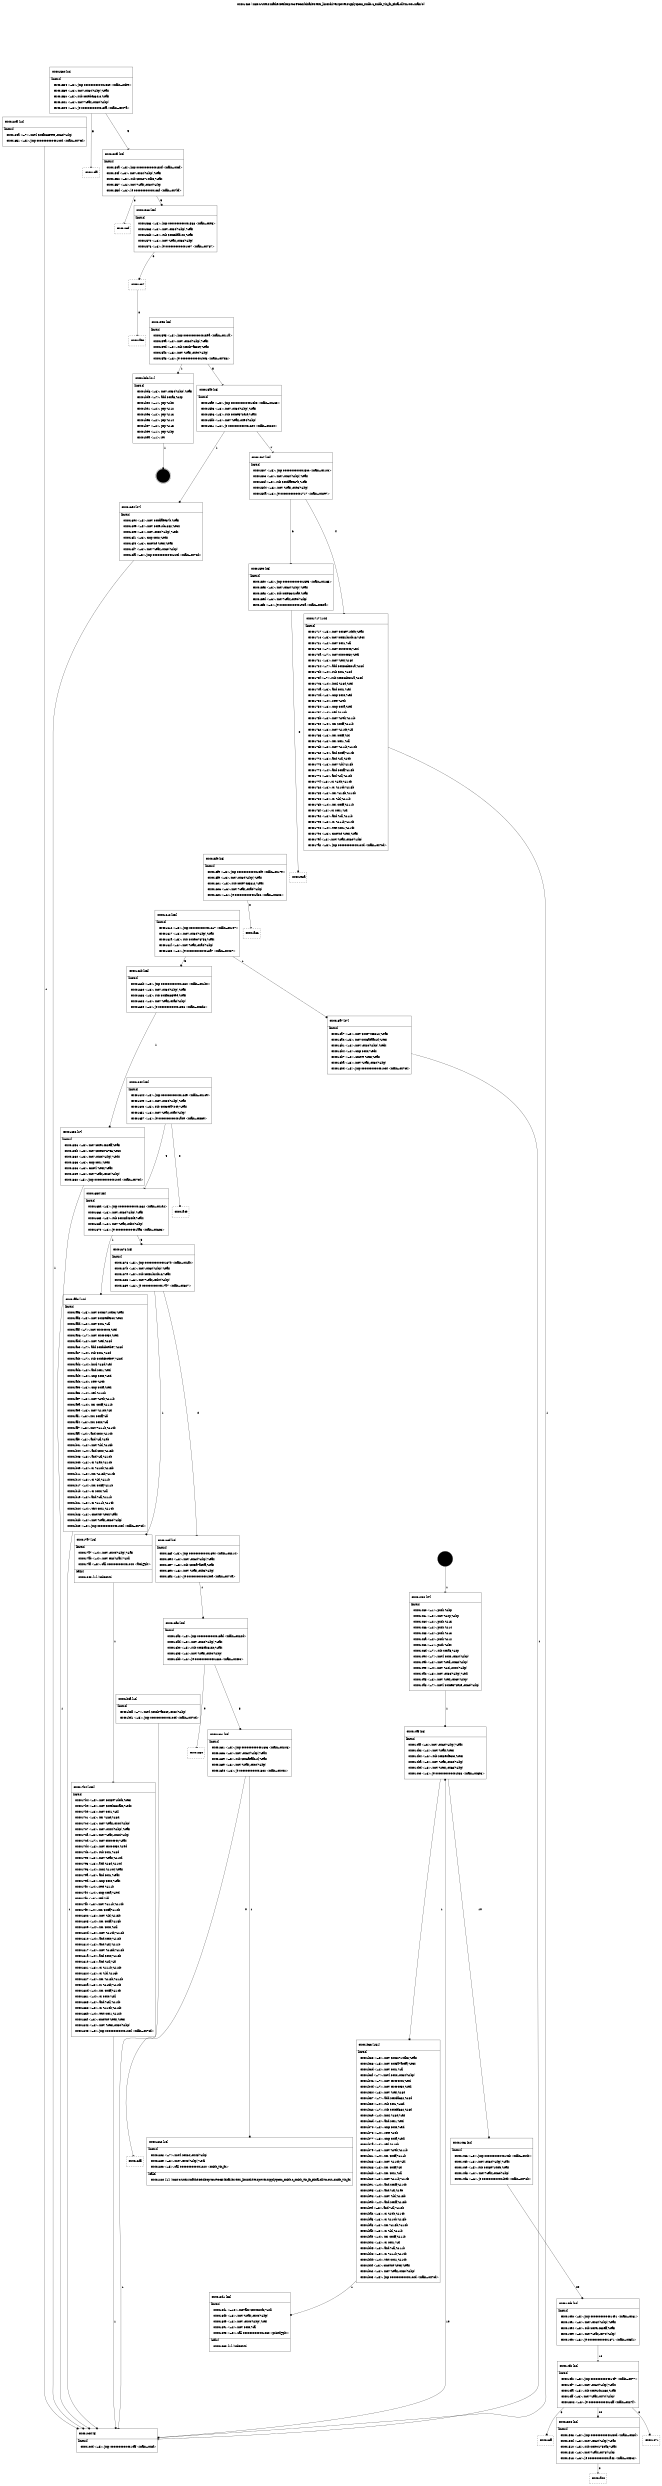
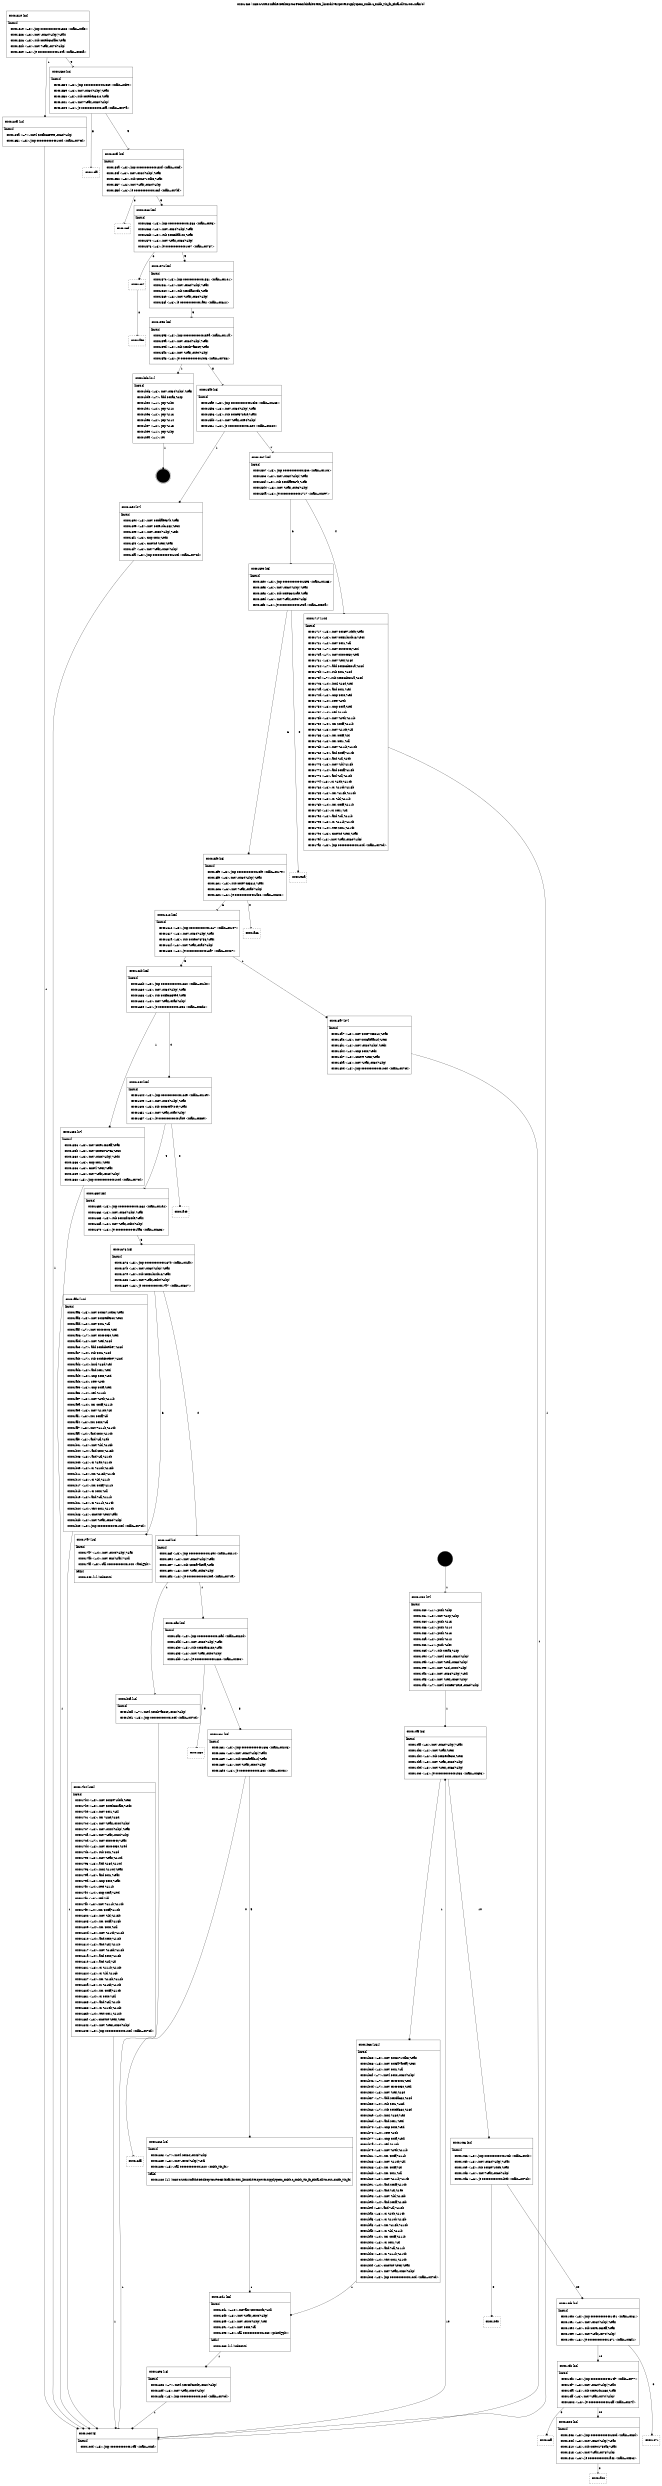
node "0x40151e [22]": added
node "0x40157c [25]": added
edge "0x4015e0 [25]" -> "0x4015f9 [25]": added, label "6"
edge "0x4015f9 [25]" -> "0x401612 [25]": added, label "6"
edge "0x40162b [25]" -> "0x401644 [25]": added, label "4"
edge "0x40165d [25]" -> "0x401aa3 [144]": removed, label "1"
edge "0x401676 [25]" -> "0x4017a7 [13]": label " 1" -> " 6"
edge "0x40168f [25]" -> "0x401bca [12]": added, label "1"
edge "0x4017a7 [13]" -> "0x4017b4 [150]": removed, label "1"
edge "0x4016c1 [25]" -> "0x4018c2 [15]": label " 1" -> " 5"
edge "0x4018c2 [15]" -> "0x4018d1 [23]": added, label "1"
node "0x401beb": added
edge "0x4014dc [22]" -> "0x4014f2 [22]": arrowhead tee -> box
node "0x4018e8 [18]": added
edge "0x4014f2 [22]" -> "0x401871": now "0x4014dc [22]" -> "0x401871"
